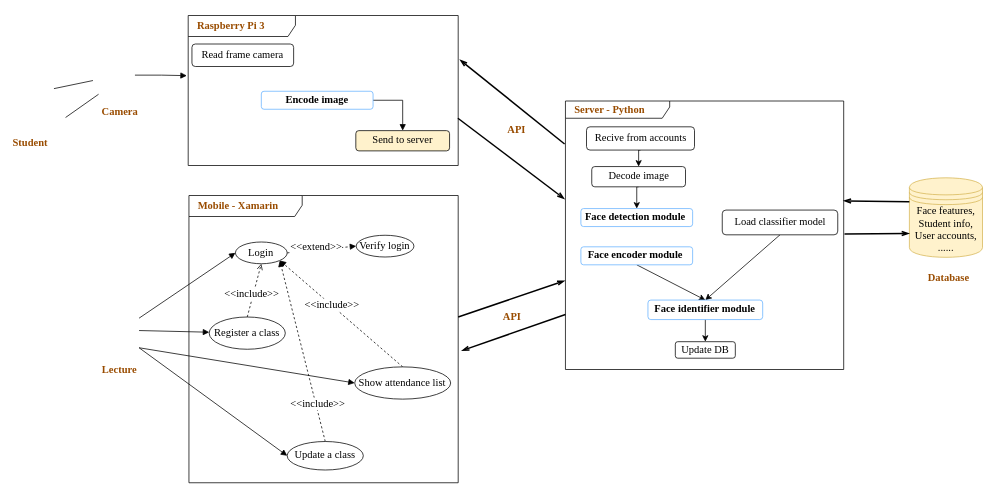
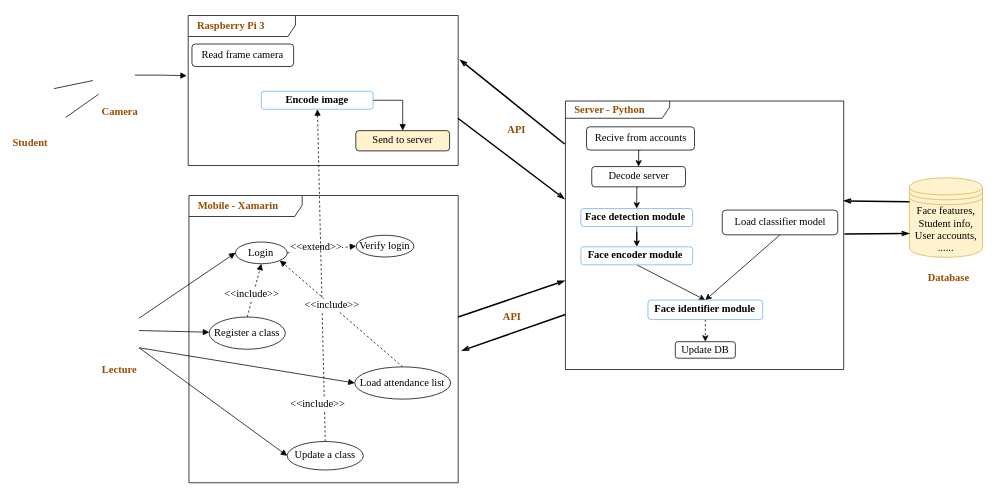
node "Decode image": label "Decode image" -> "Decode server"
edge "Face detection module" -> "Face encoder module": added
edge "Register a class" -> "Login": arrowhead open -> block
edge "Face identifier module" -> "Update DB": style solid -> dashed
edge "Update a class" -> "Login": now "Update a class" -> "Encode image"
node "Show attendance list": label "Show attendance list" -> "Load attendance list"
